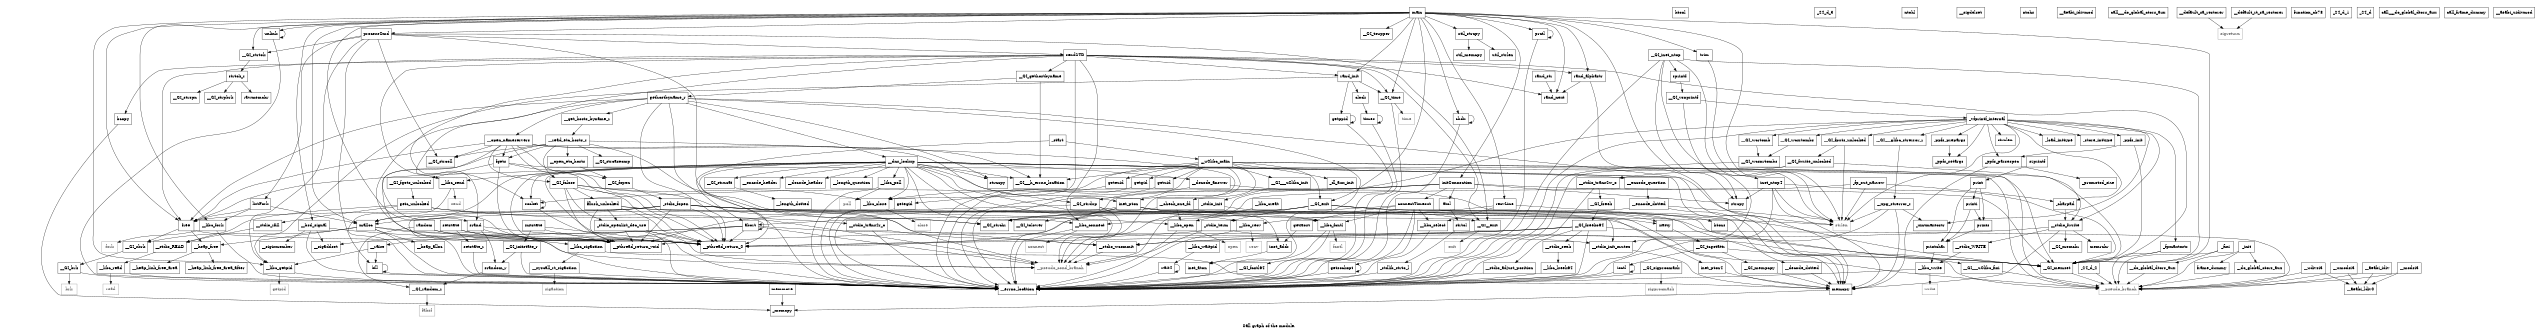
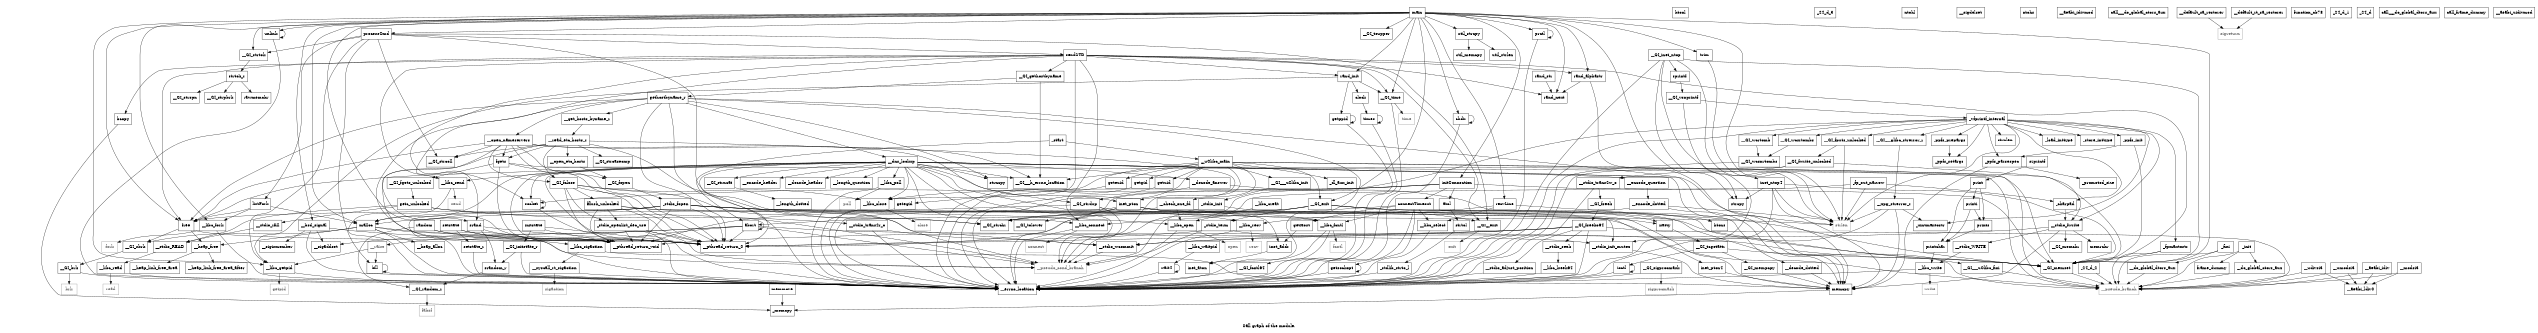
edge "initConnection" -> "strcpy": removed
node "__raise": fontcolor black -> gray50
